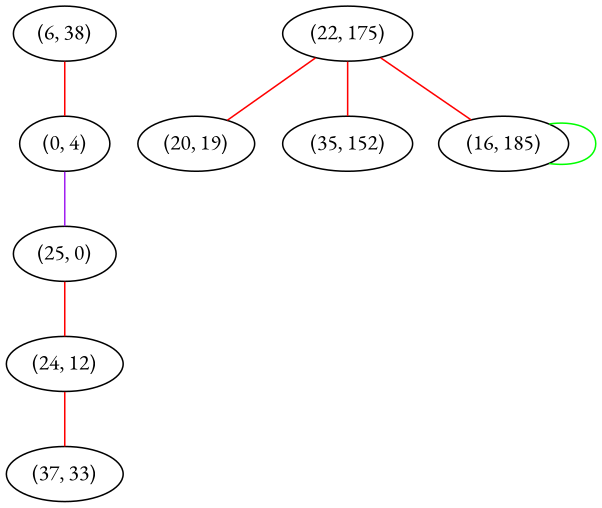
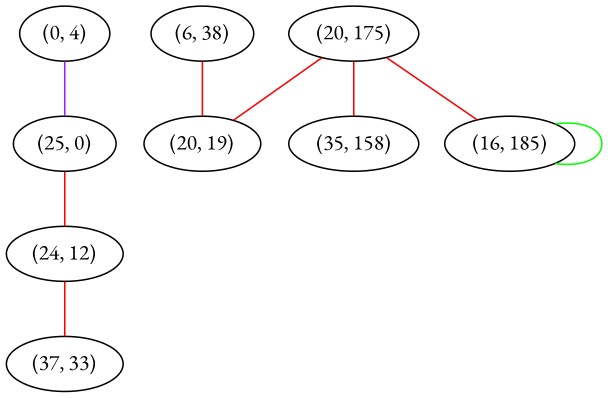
node "(22, 175)": label "(22, 175)" -> "(20, 175)"
edge "(6, 38)" -- "(0, 4)": now "(6, 38)" -- "(20, 19)"
node "(35, 152)": label "(35, 152)" -> "(35, 158)"
